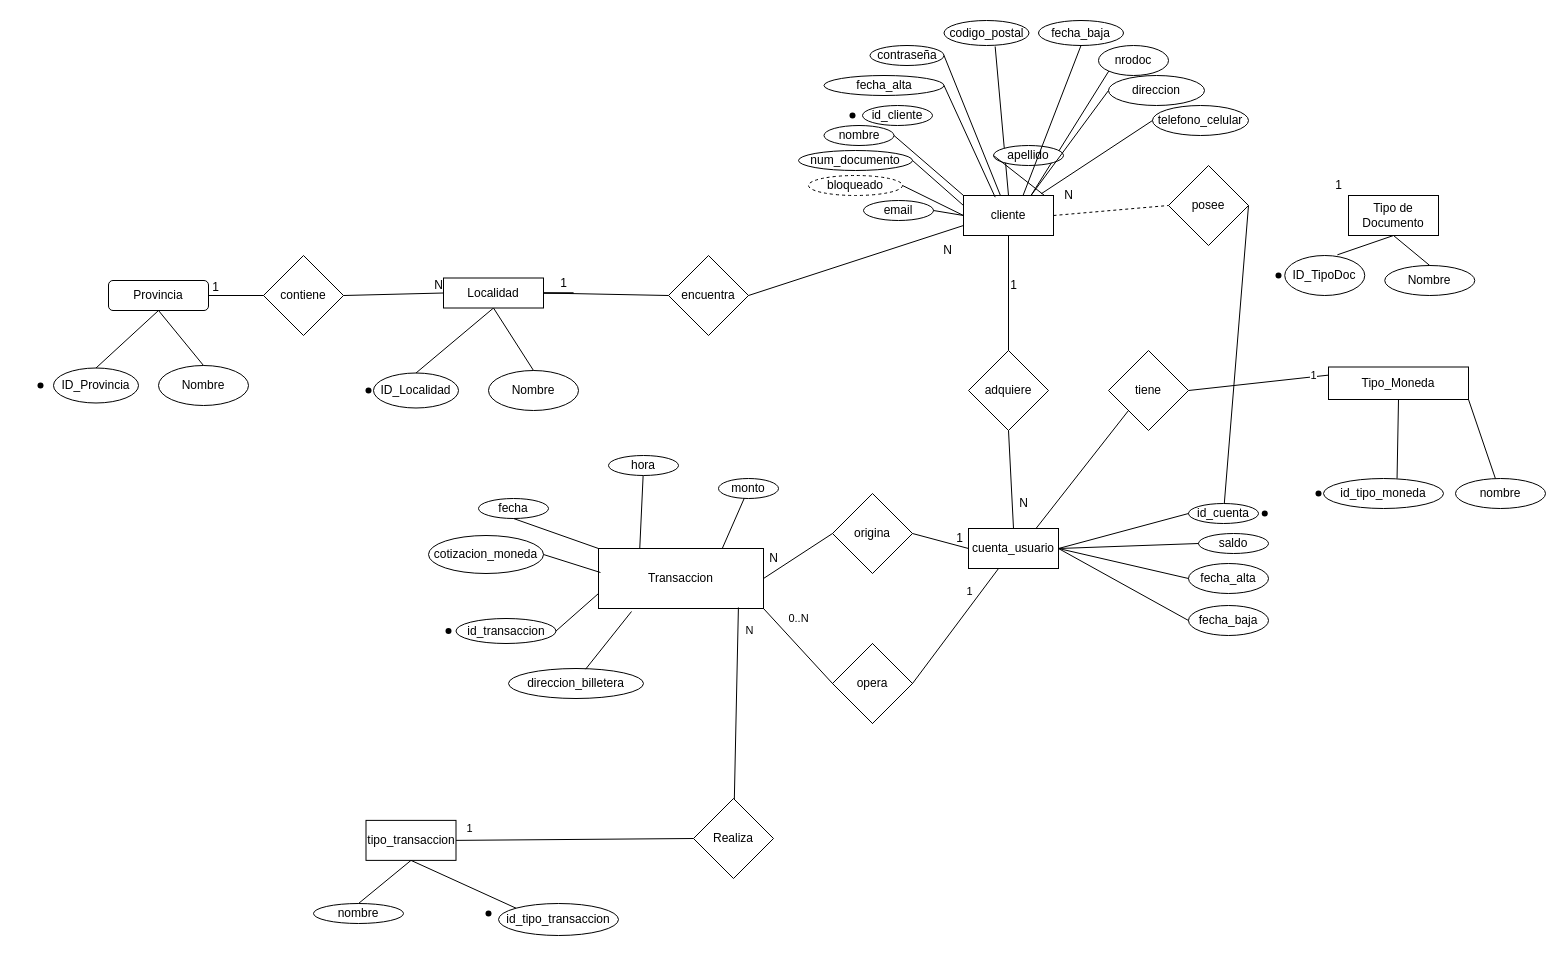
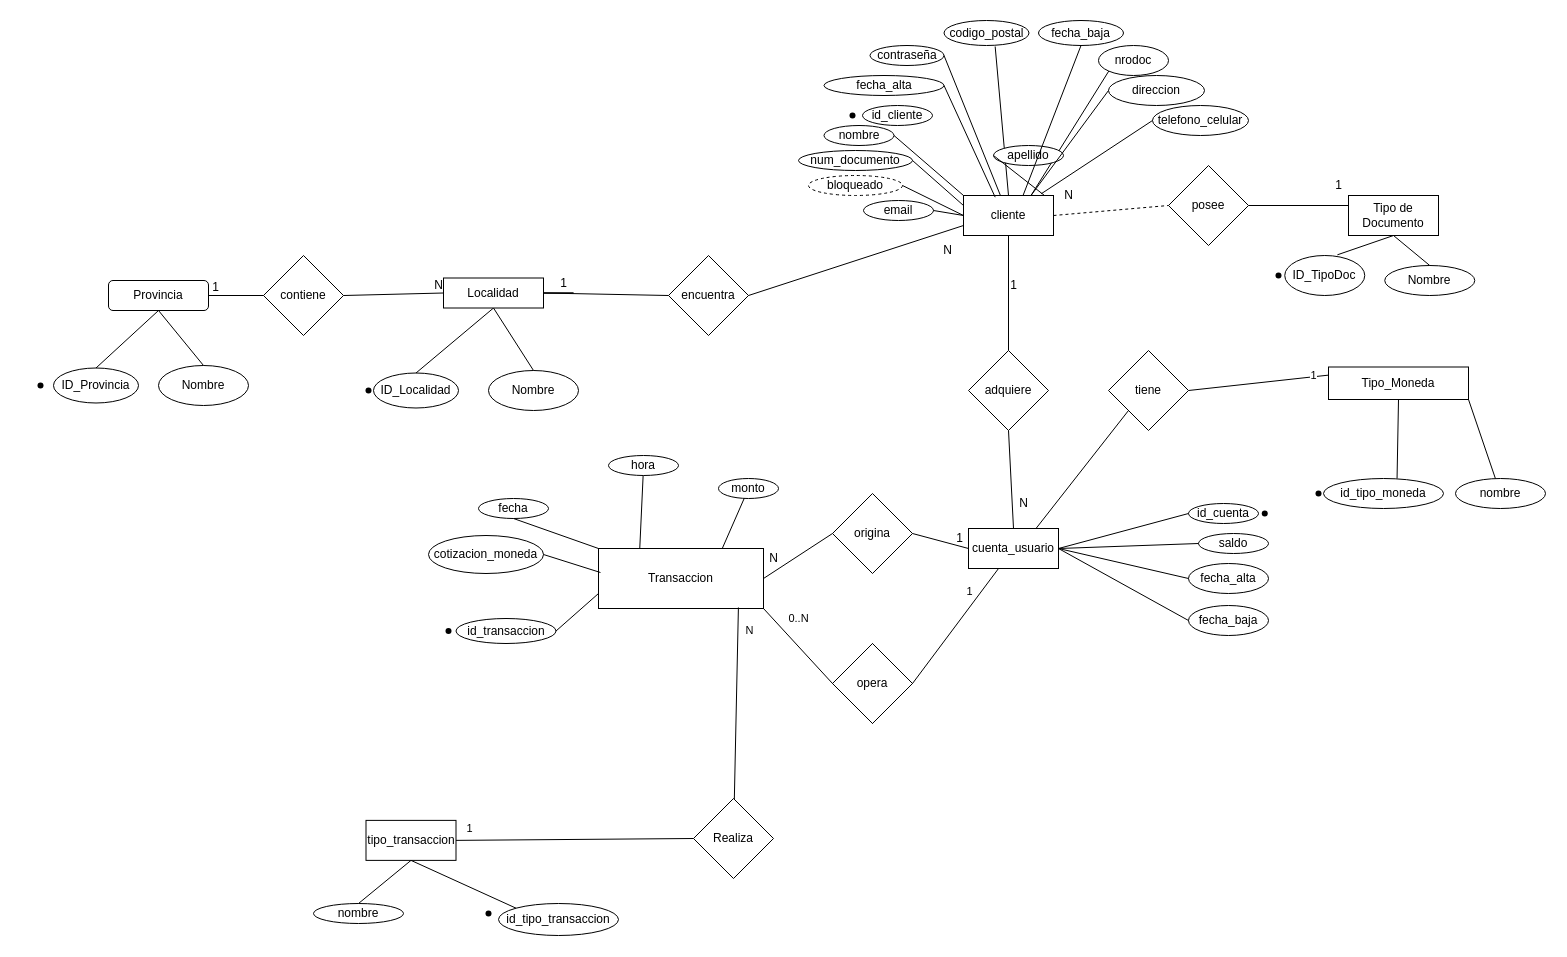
edge "posee" -- "id_cuenta": now "posee" -- "Tipo de Documento"
edge "Transaccion" -- "direccion_billetera": removed
node "direccion_billetera": removed
